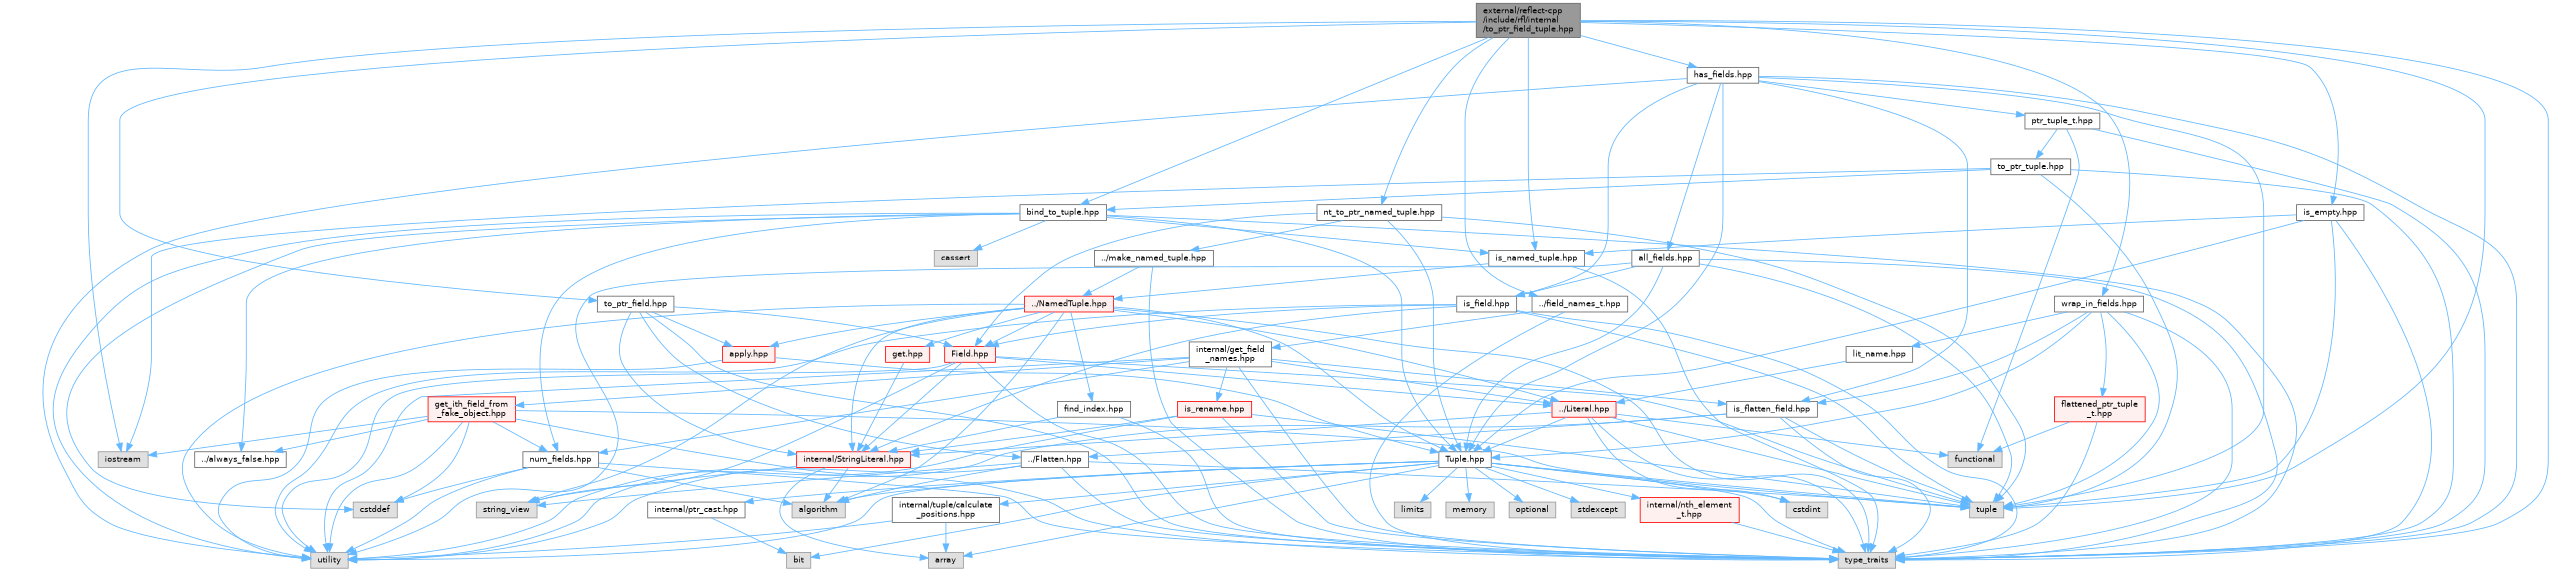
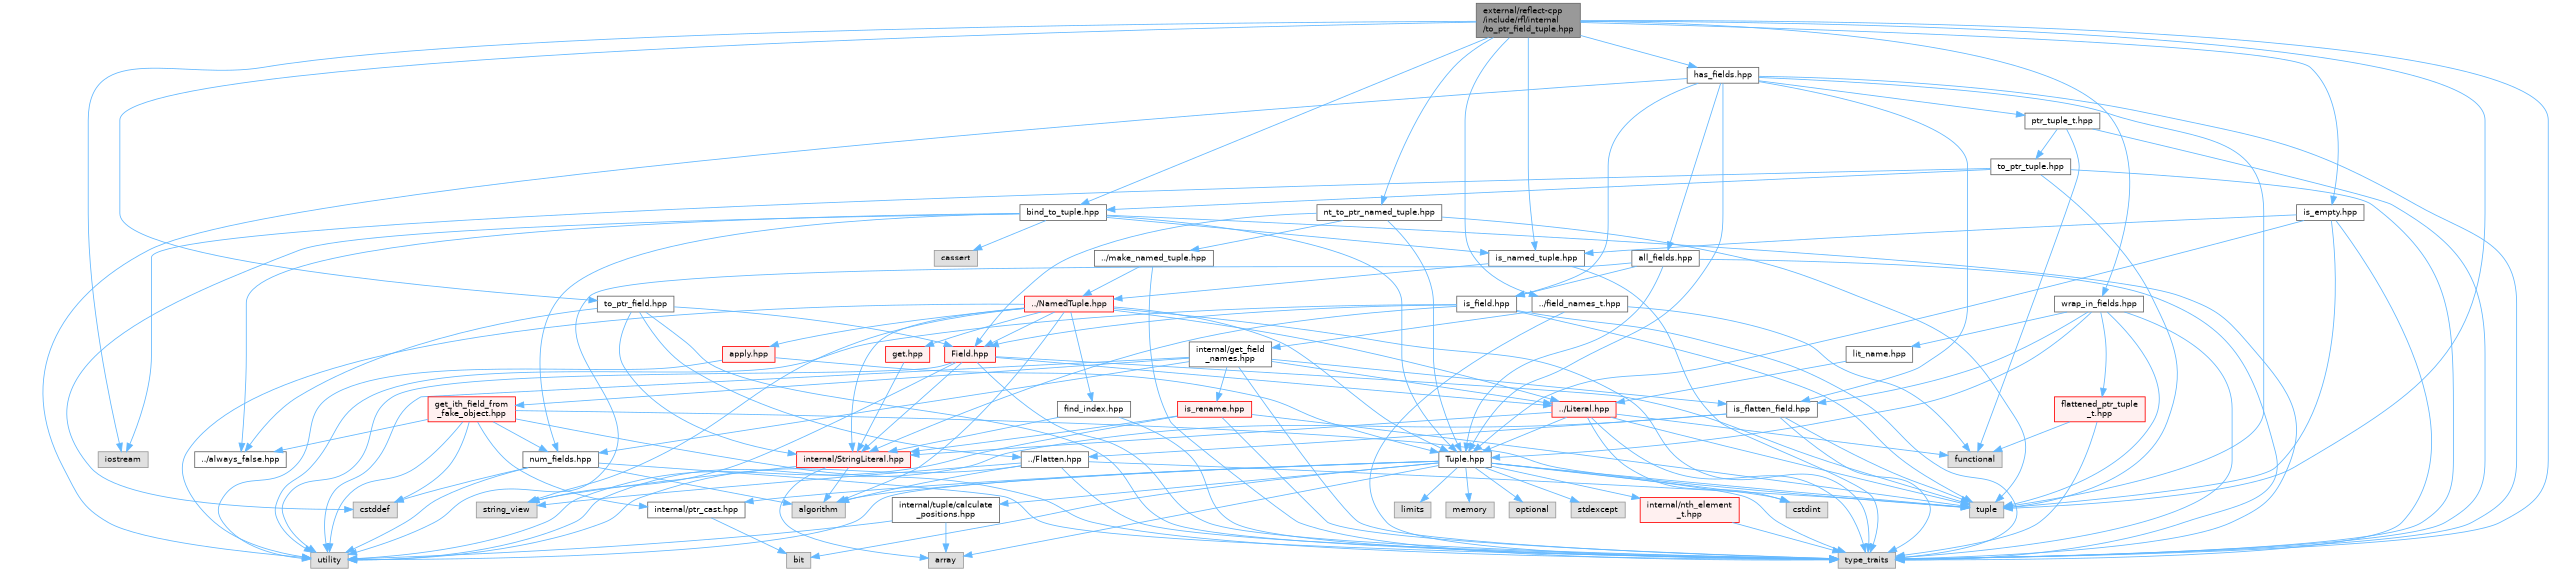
edge "bind_to_tuple.hpp" -> "utility": removed
edge "to_ptr_field.hpp" -> "apply.hpp": now "to_ptr_field.hpp" -> "../always_false.hpp"
edge "all_fields.hpp" -> "tuple": removed
edge "../field_names_t.hpp" -> "functional": added
edge "get_ith_field_from _fake_object.hpp" -> "iostream": now "get_ith_field_from _fake_object.hpp" -> "internal/ptr_cast.hpp"
